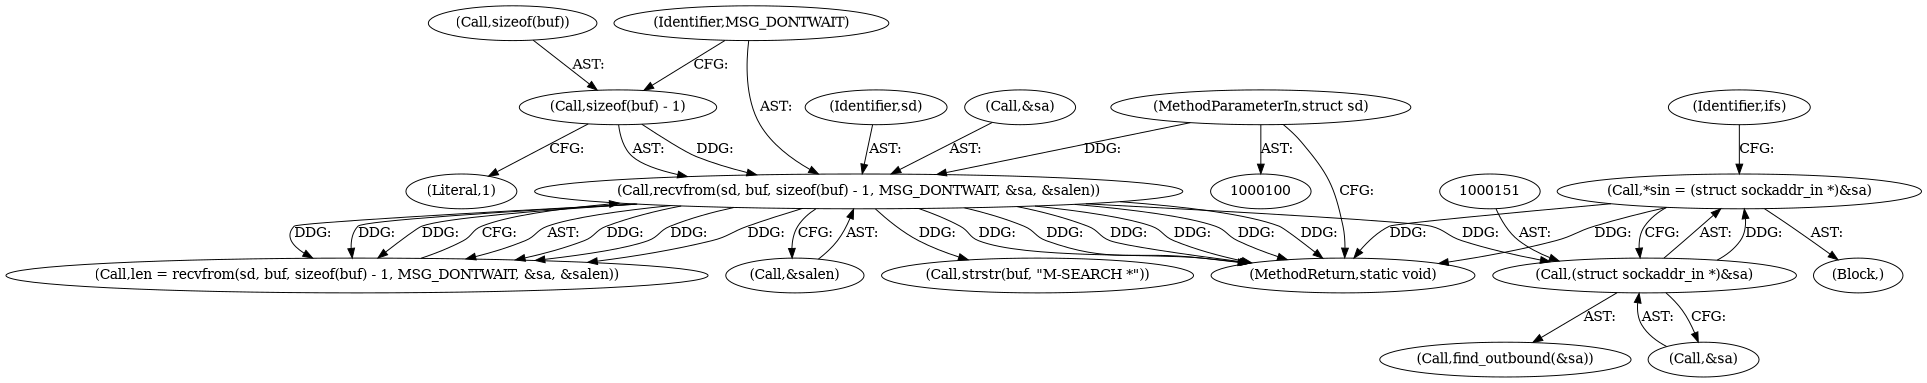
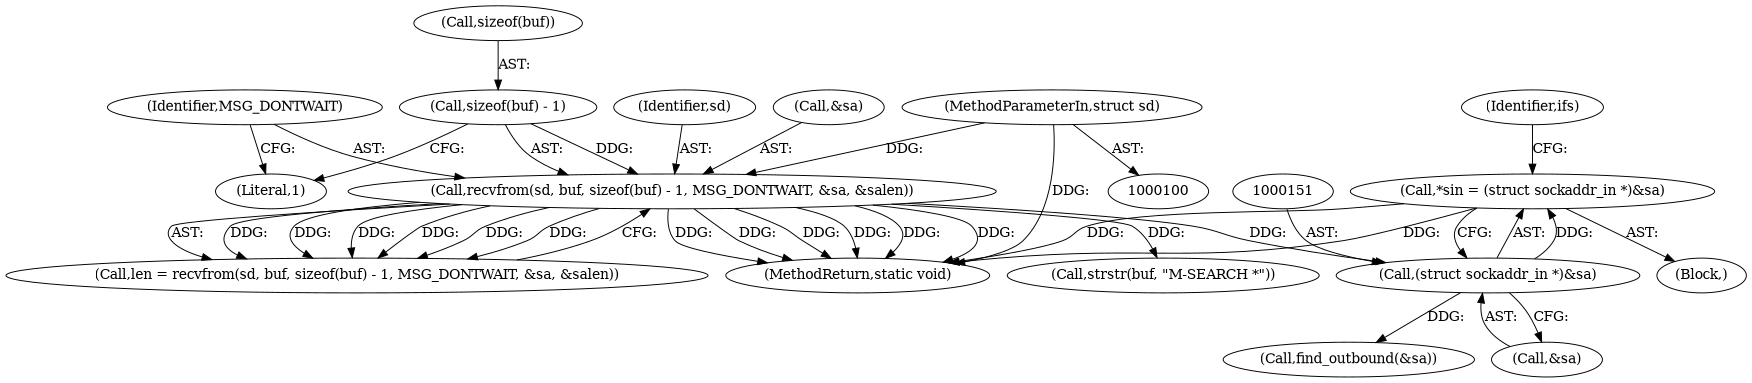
edge "(Identifier,MSG_DONTWAIT)" -> "(Call,sizeof(buf) - 1)": now "(Identifier,MSG_DONTWAIT)" -> "(Literal,1)"
edge "(MethodParameterIn,struct sd)" -> "(MethodReturn,static void)": label "CFG: " -> "DDG: "
node "(Call,&salen)": removed
edge "(Call,(struct sockaddr_in *)&sa)" -> "(Call,find_outbound(&sa))": label "AST: " -> "DDG: "
